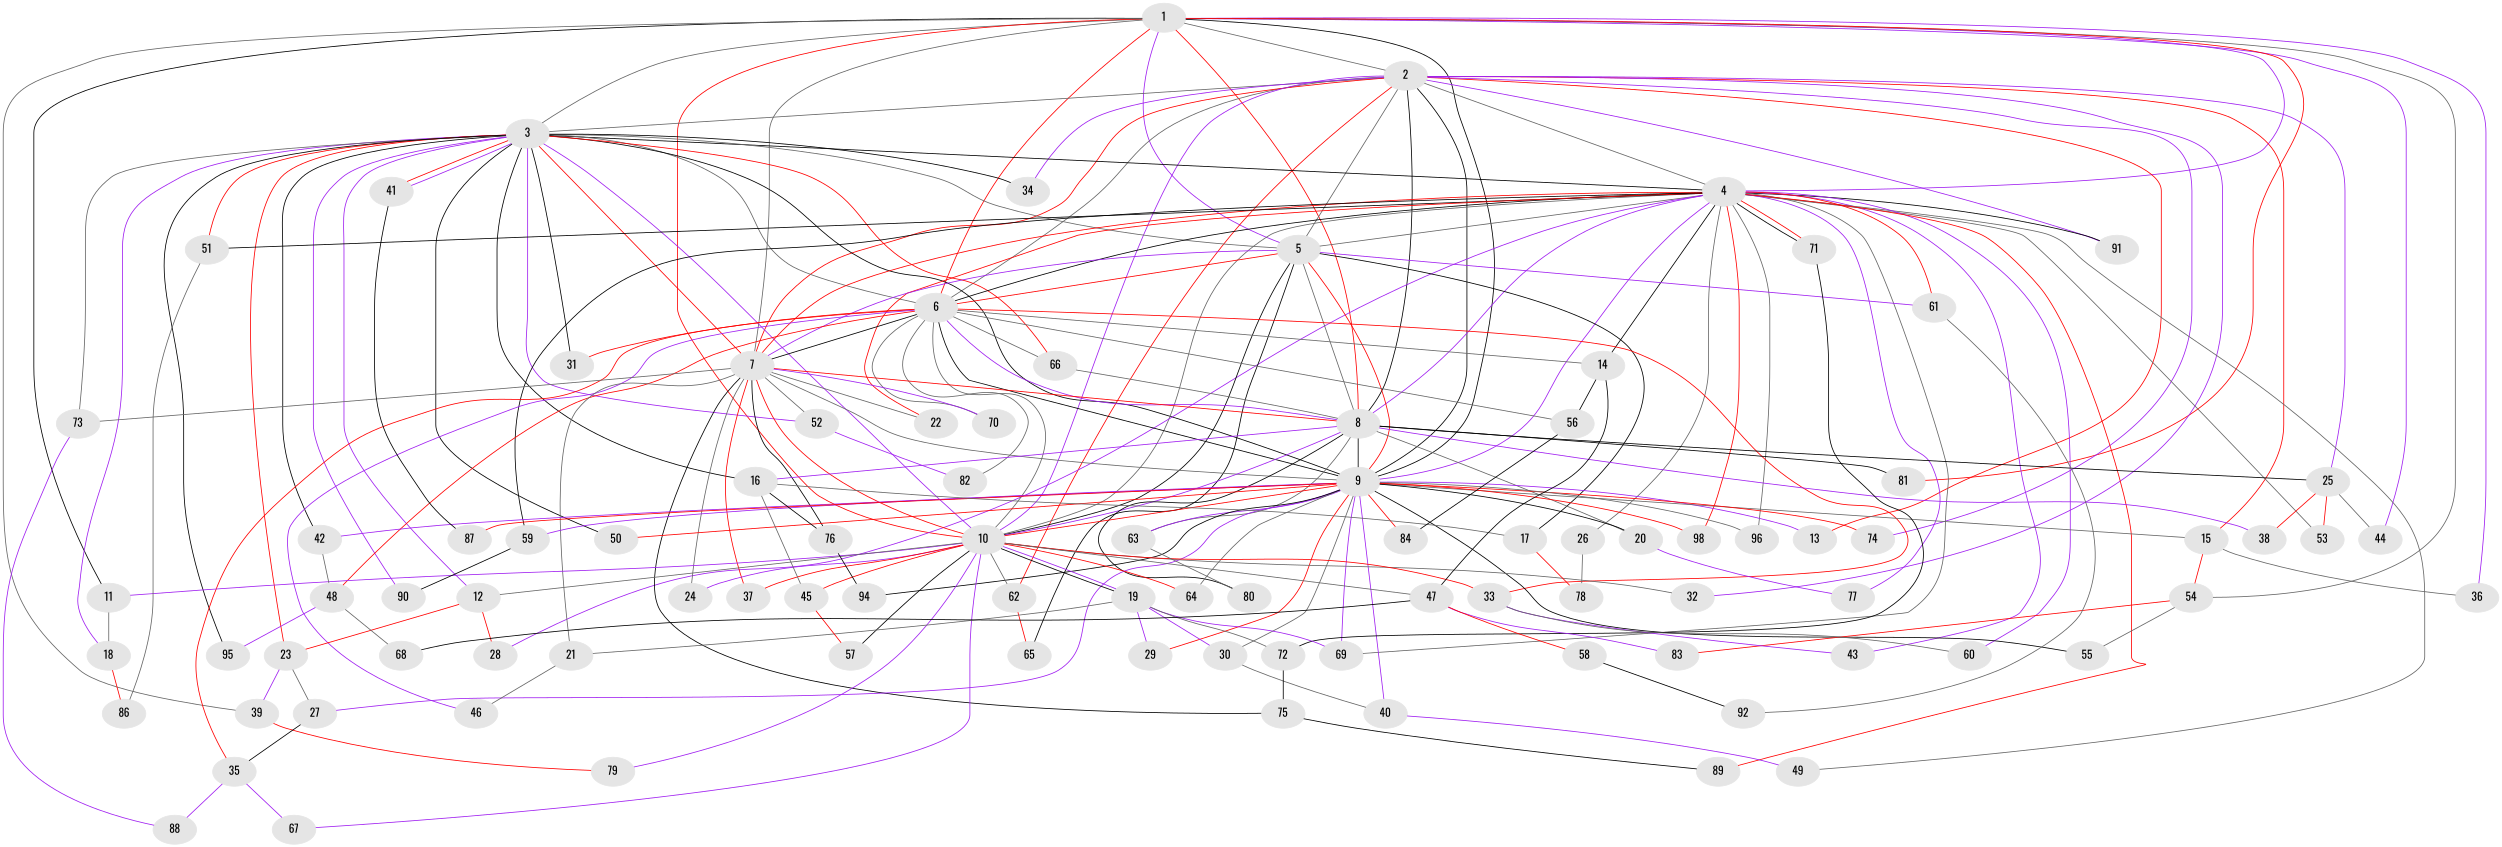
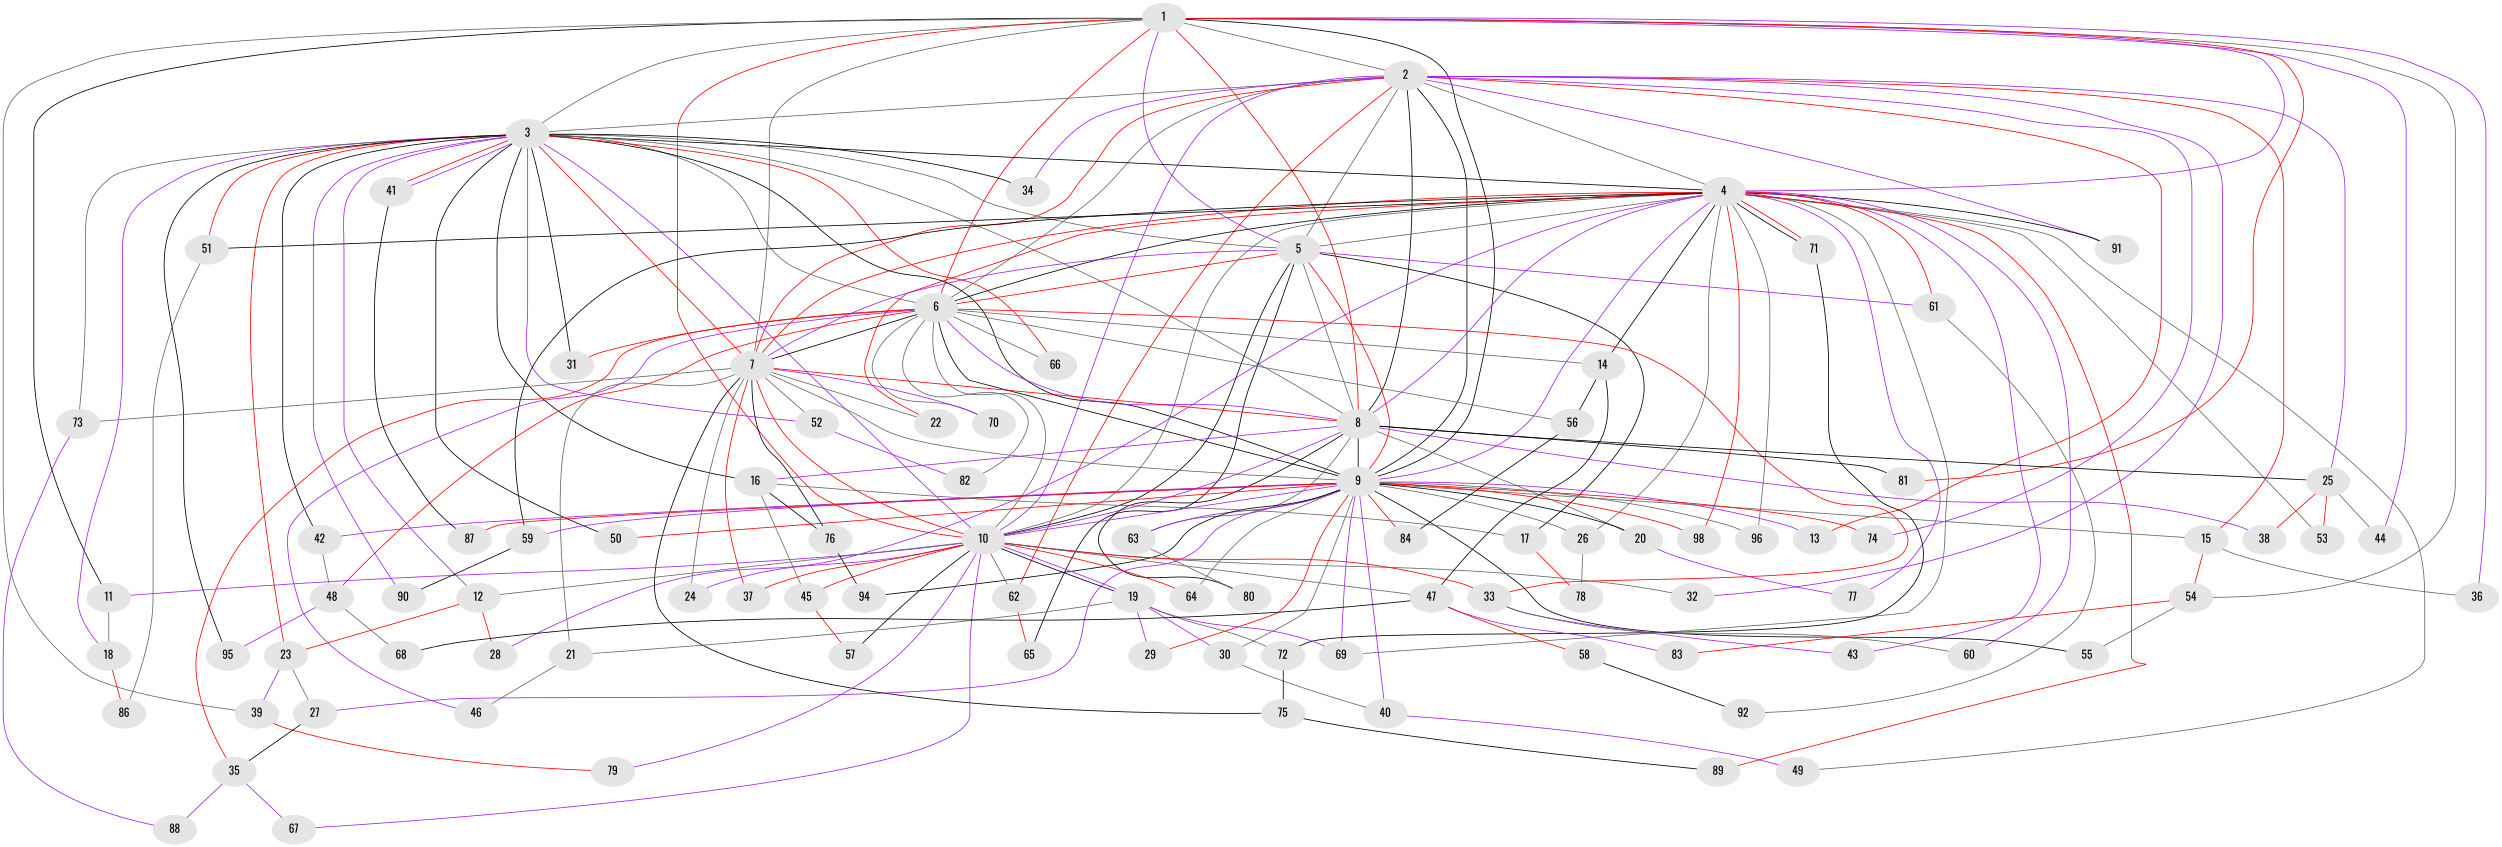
edge "66" -- "8": now "3" -- "8"
edge "9" -- "26": added
edge "9" -- "10": color red -> purple
